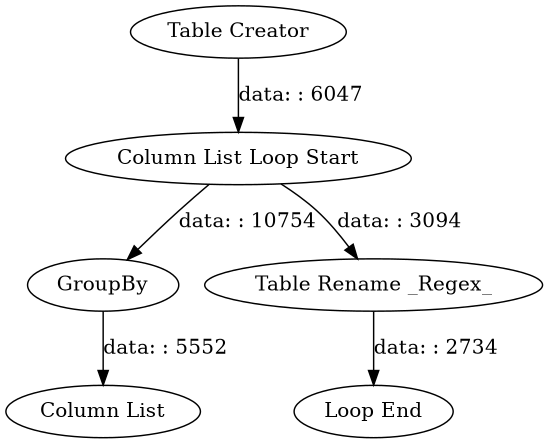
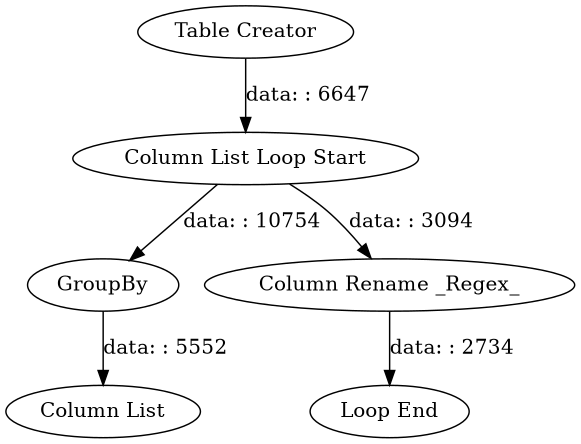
edge "Table Creator" -> "Column List Loop Start": label "data: : 6047" -> "data: : 6647"
node "Table Rename _Regex_": label "Table Rename _Regex_" -> "Column Rename _Regex_"
